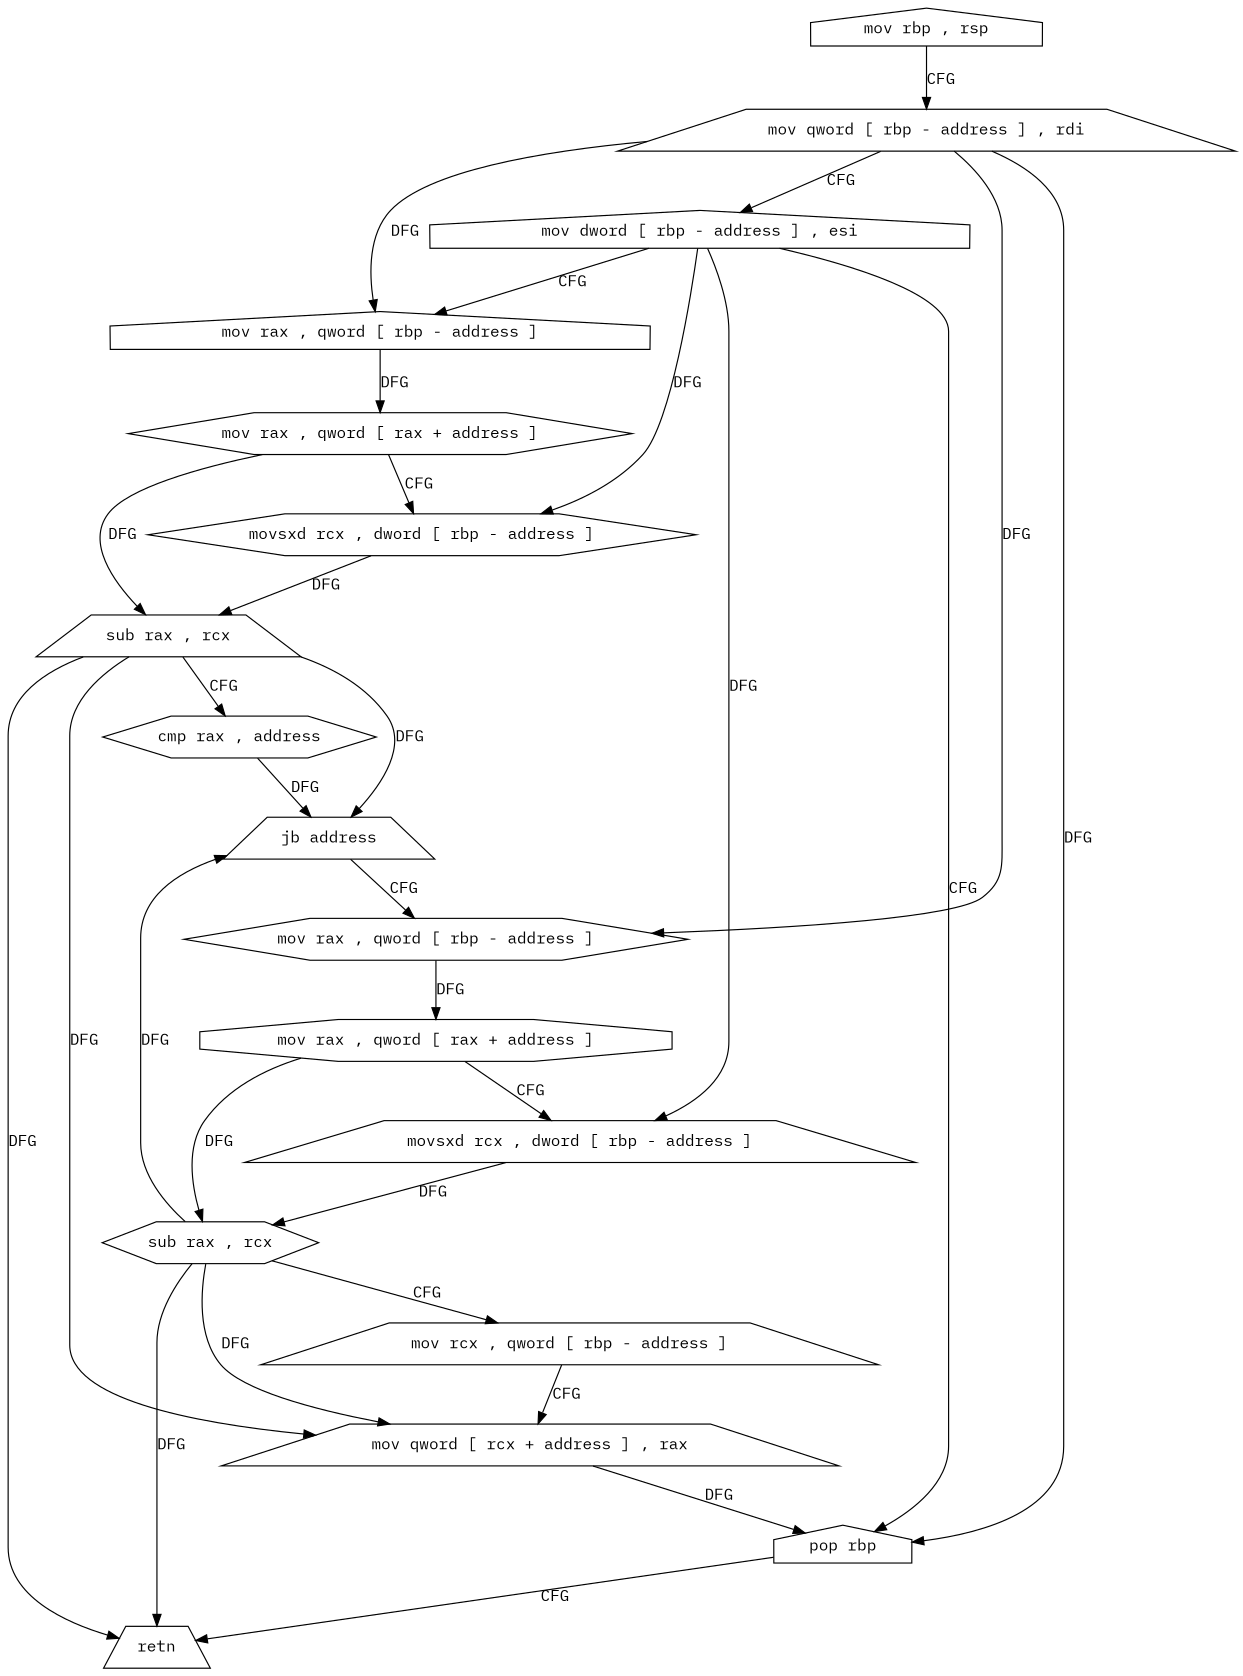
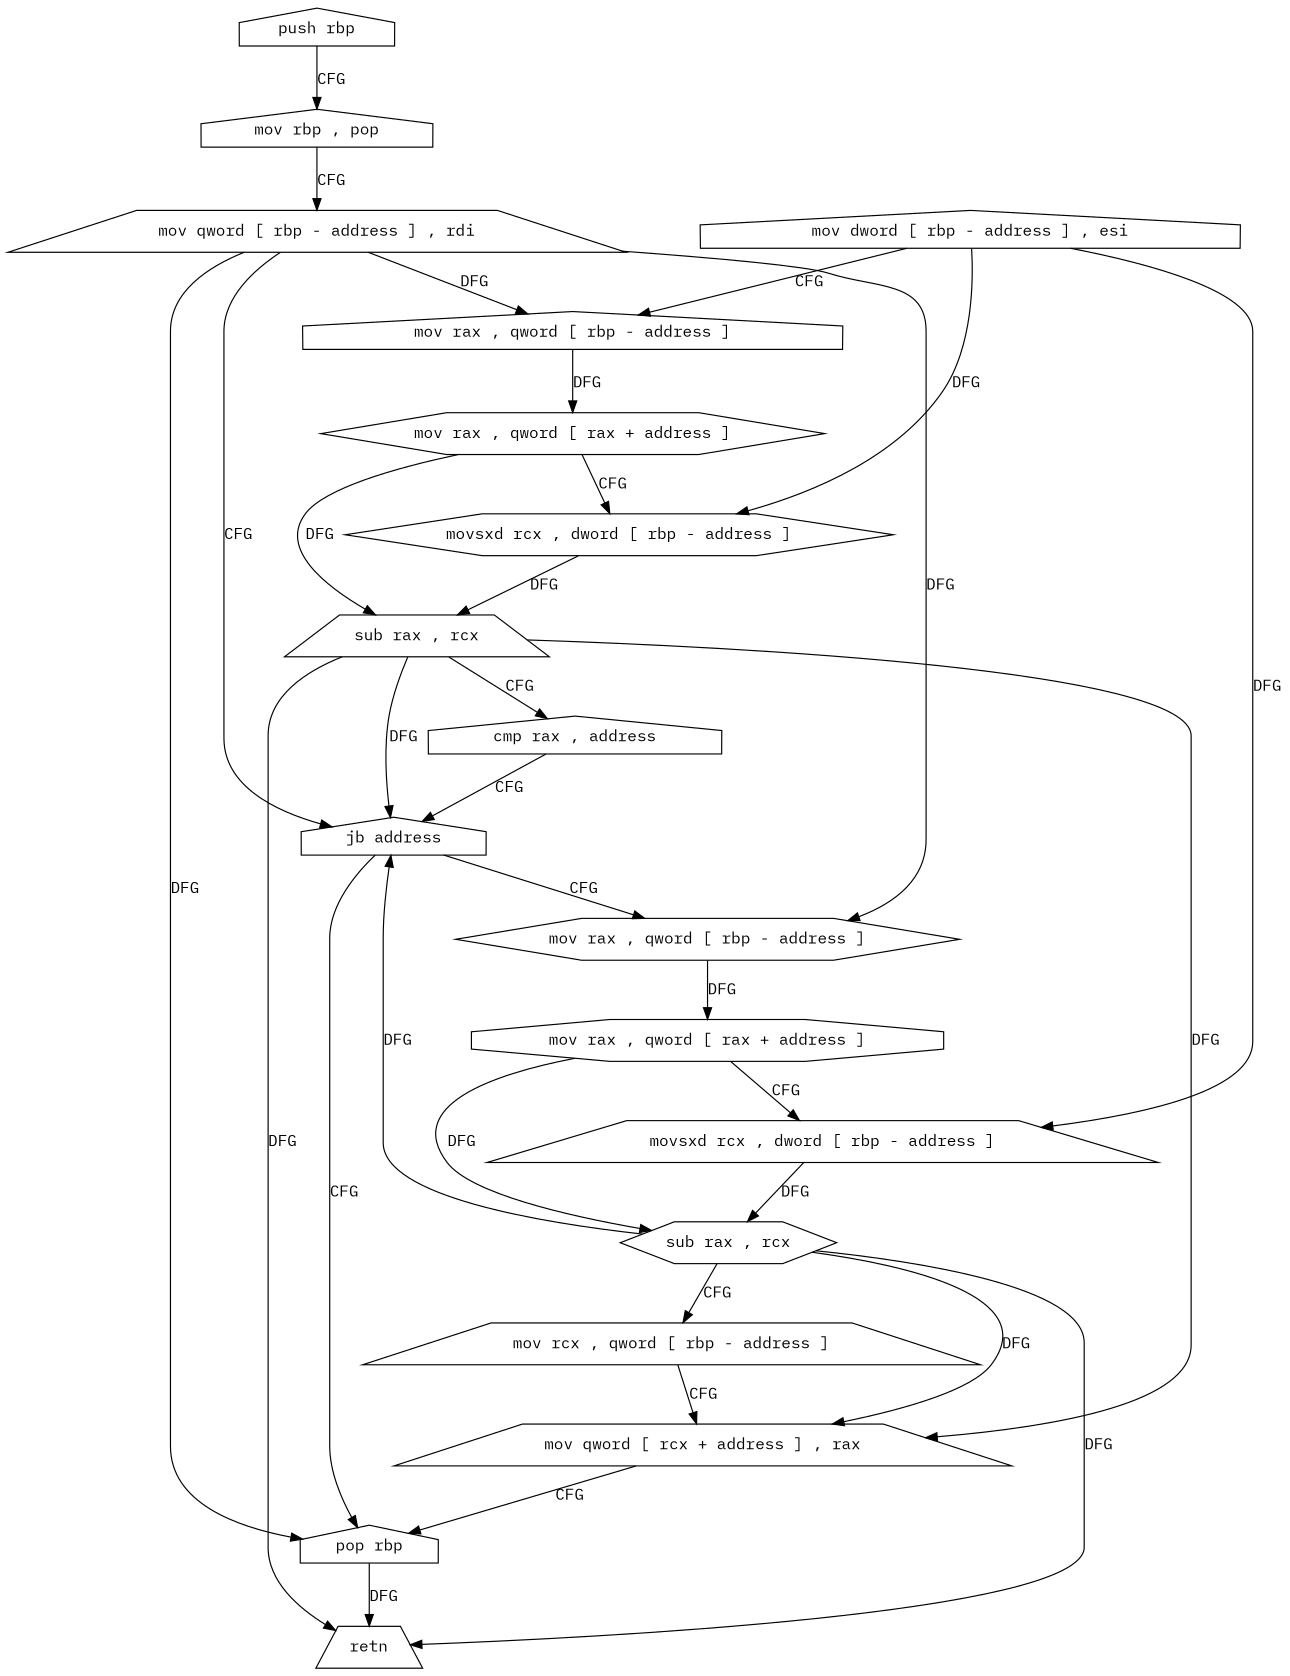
node "push rbp": added
node "mov rbp , rsp": label "mov rbp , rsp" -> "mov rbp , pop"
edge "mov qword [ rbp - address ] , rdi" -> "mov dword [ rbp - address ] , esi": now "mov qword [ rbp - address ] , rdi" -> "jb address"
node "cmp rax , address": shape hexagon -> house
edge "cmp rax , address" -> "jb address": label "DFG" -> "CFG"
node "jb address": shape trapezium -> house
edge "mov dword [ rbp - address ] , esi" -> "pop rbp": now "jb address" -> "pop rbp"
edge "mov qword [ rcx + address ] , rax" -> "pop rbp": label "DFG" -> "CFG"
edge "pop rbp" -> "retn": label "CFG" -> "DFG"
